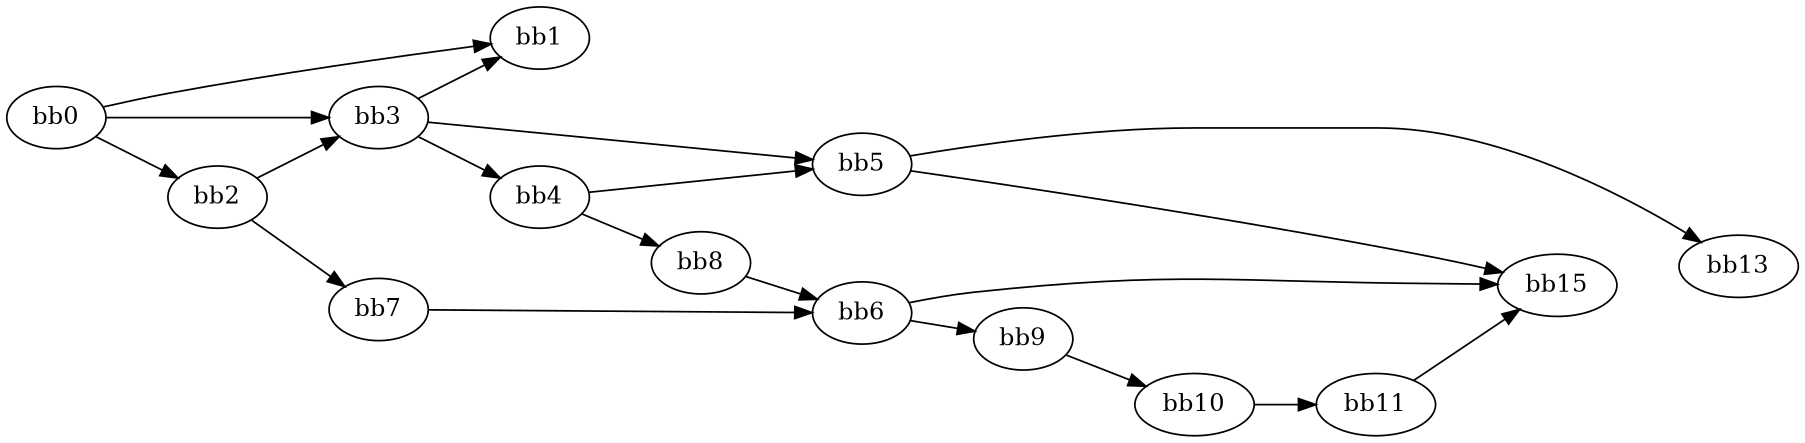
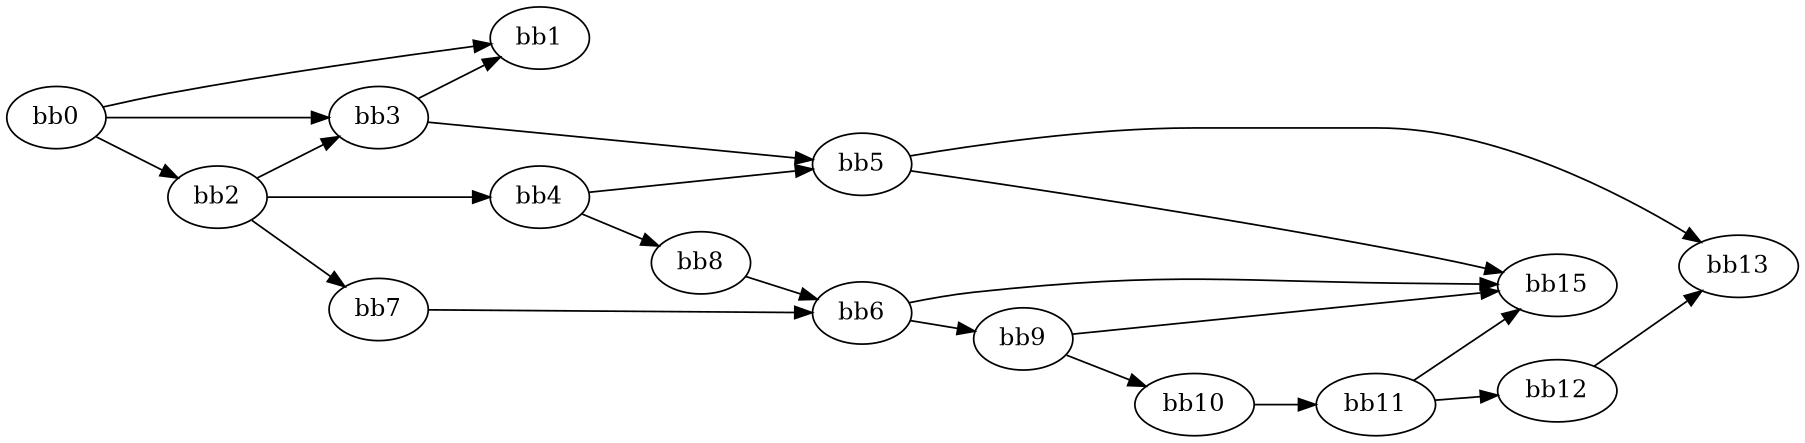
edge "bb3" -> "bb4": now "bb2" -> "bb4"
edge "bb9" -> "bb15": added
node "bb12": added
